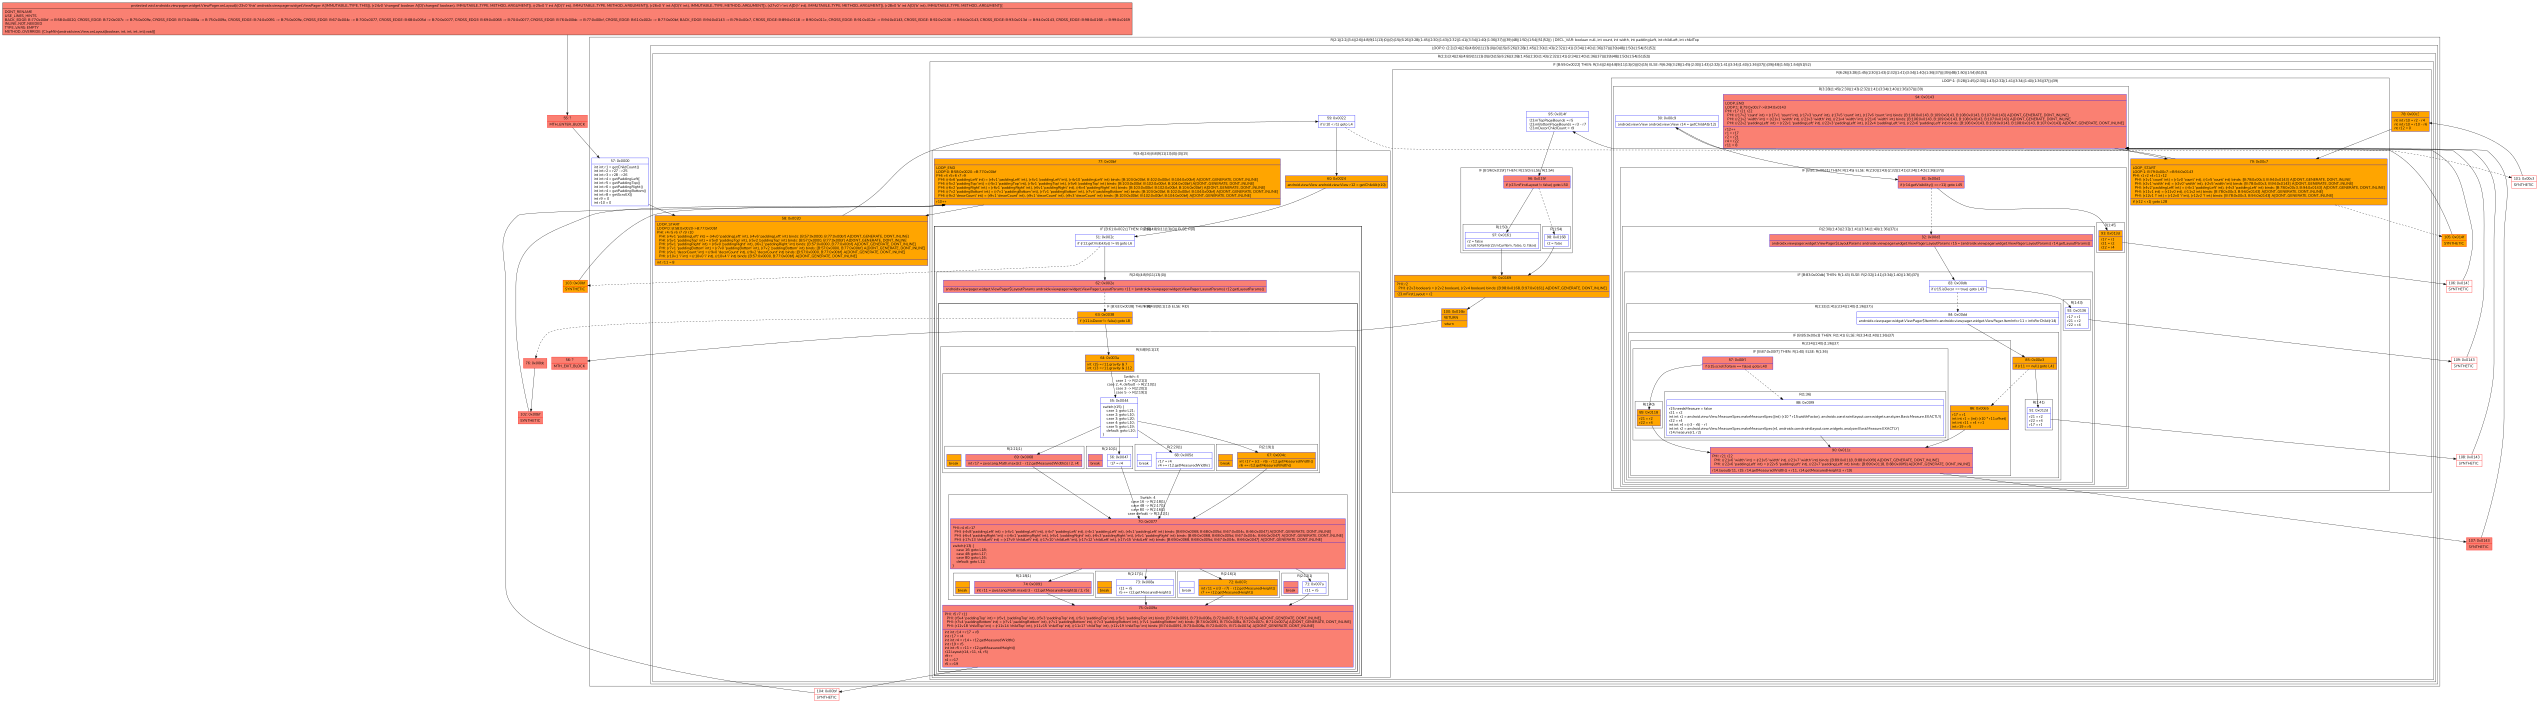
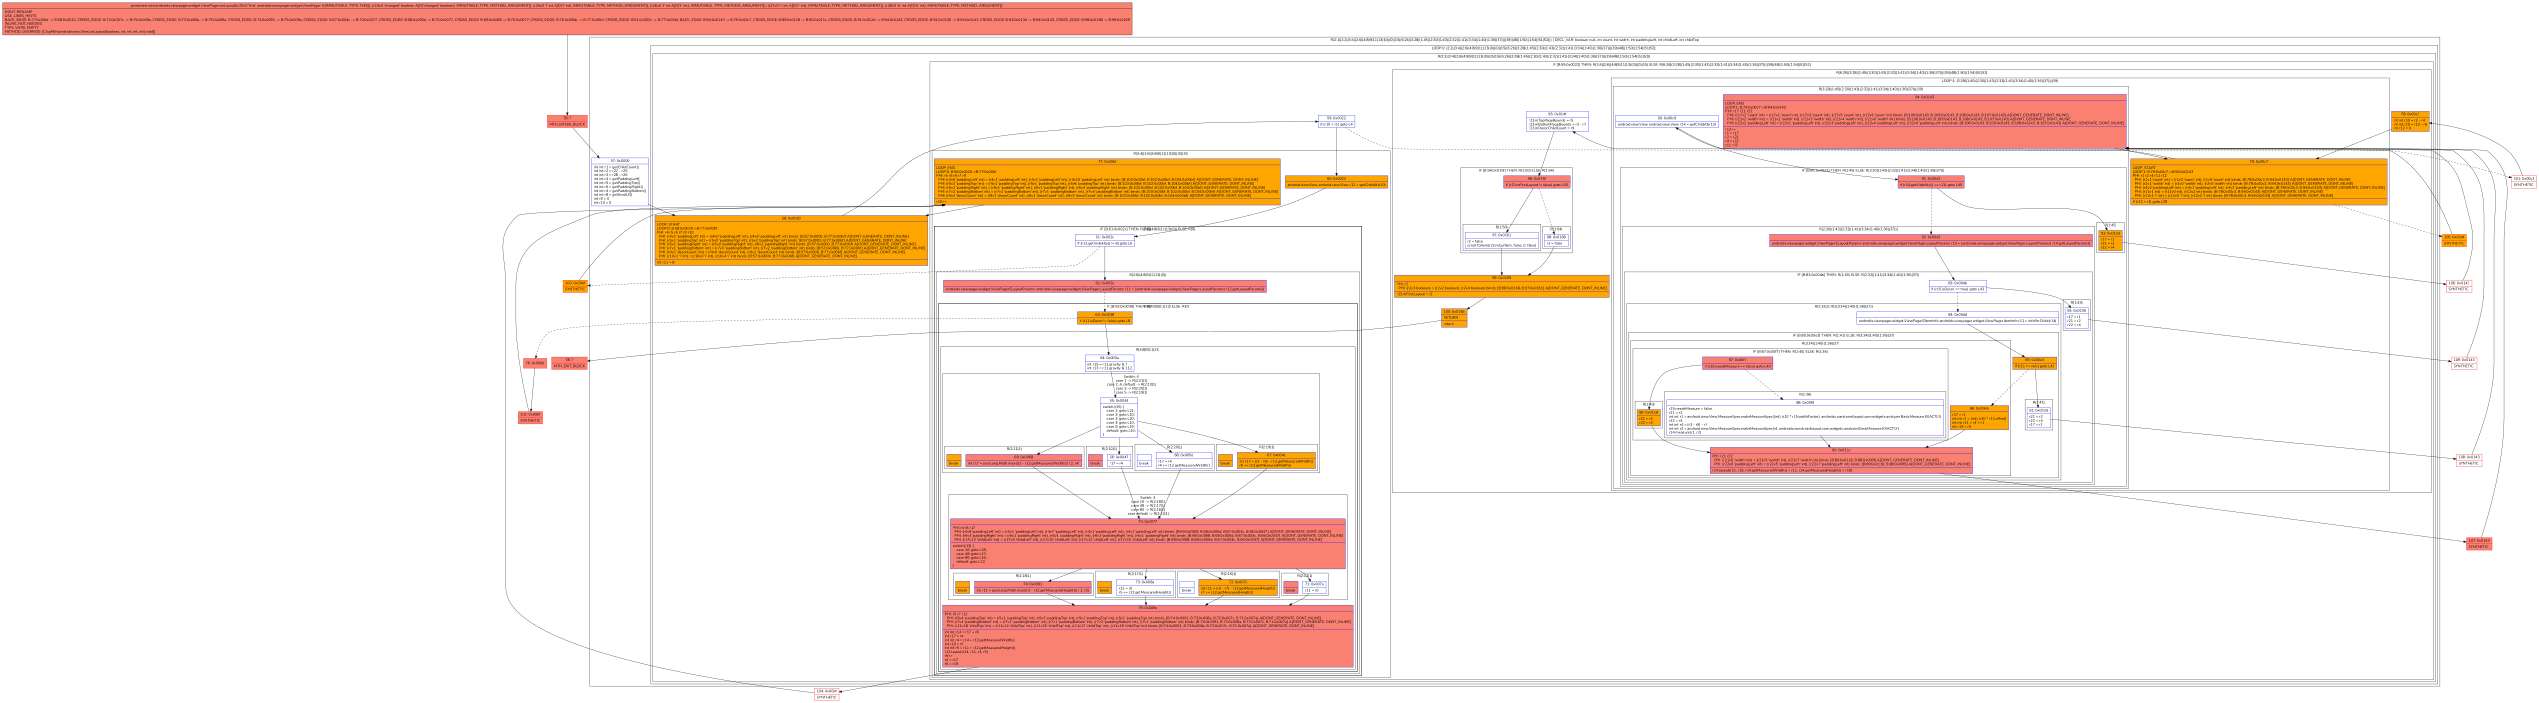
node "64: 0x003a": fillcolor orange -> white
node "87: 0x00f7": text "if (r15.scrollToItem == false) goto L40" -> "if (r15.needsMeasure == false) goto L40"
